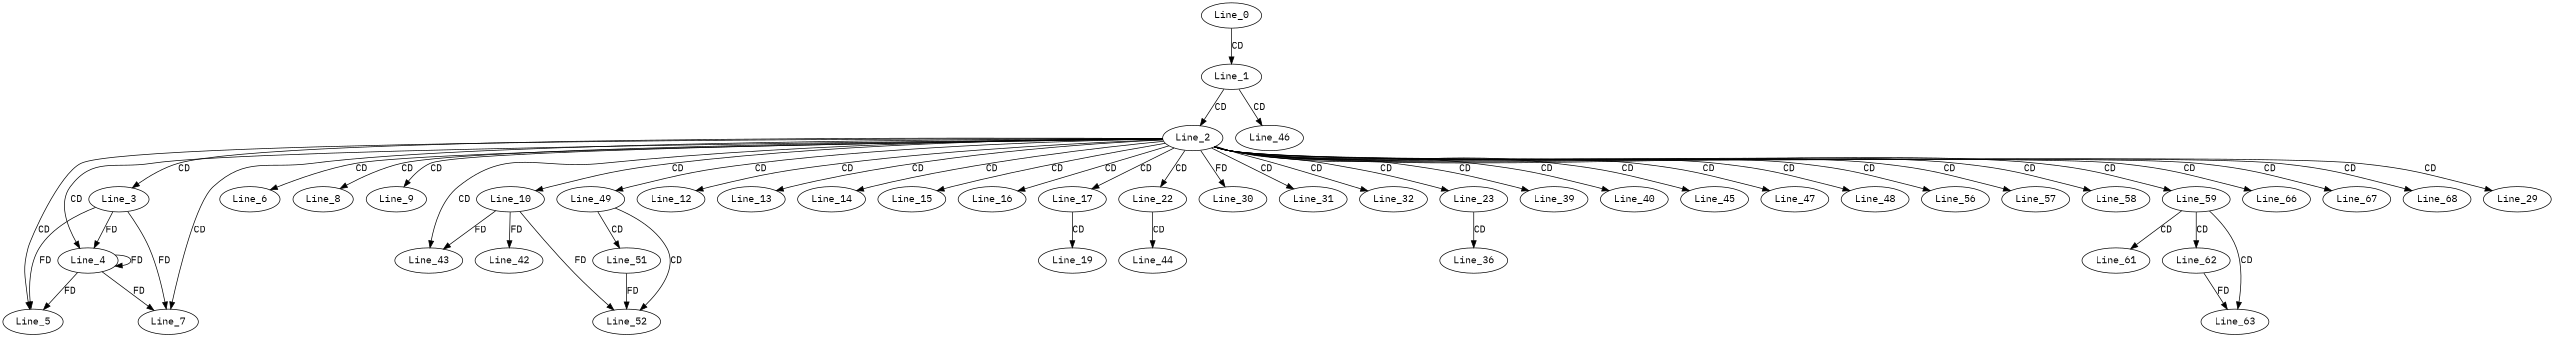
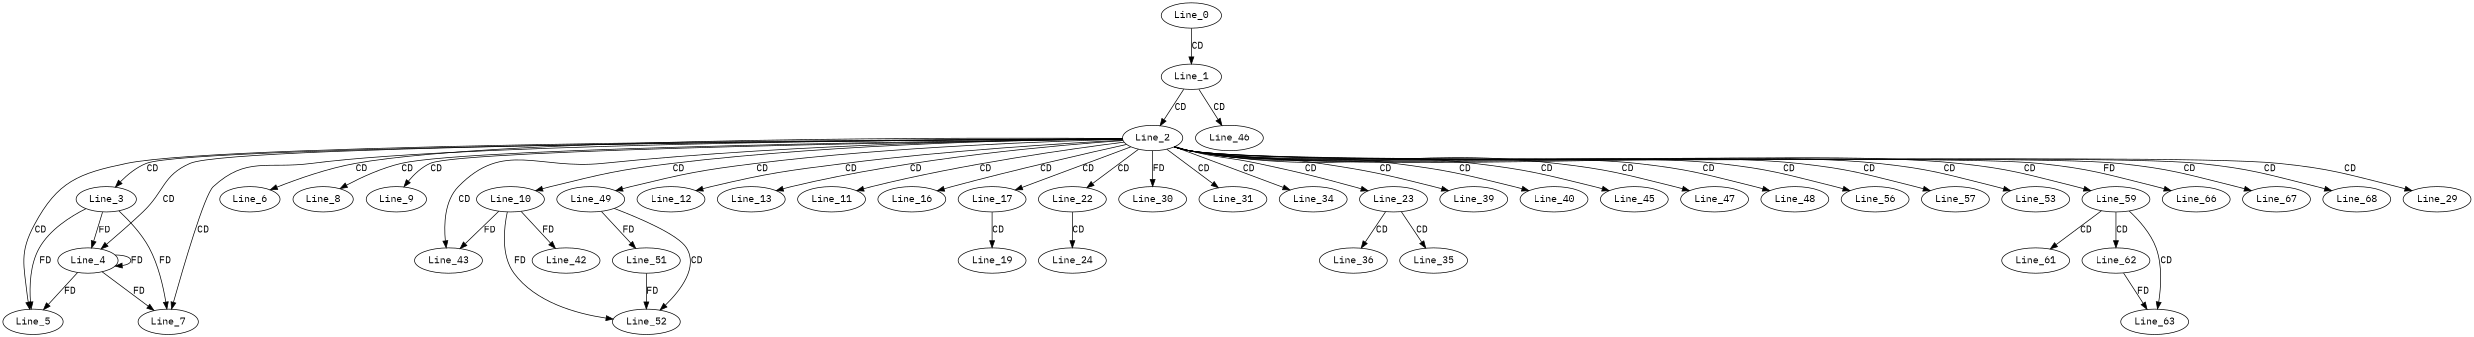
edge "Line_2" -> "Line_66": label "CD" -> "FD"
node "Line_14": label "Line_14" -> "Line_11"
node "Line_15": removed
node "Line_32": label "Line_32" -> "Line_34"
node "Line_58": label "Line_58" -> "Line_53"
edge "Line_49" -> "Line_51": label "CD" -> "FD"
node "Line_44": label "Line_44" -> "Line_24"
node "Line_35": added
